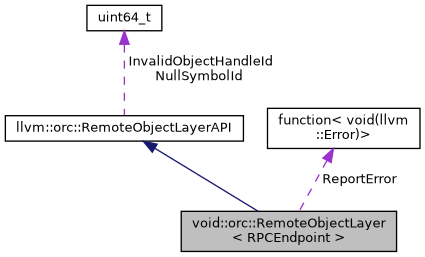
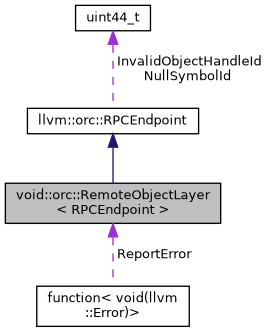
node "uint64_t": label "uint64_t" -> "uint44_t"
node "llvm::orc::RemoteObjectLayerAPI": label "llvm::orc::RemoteObjectLayerAPI" -> "llvm::orc::RPCEndpoint"
edge "void::orc::RemoteObjectLayer < RPCEndpoint >" -> "function< void(llvm ::Error)>": reversed
